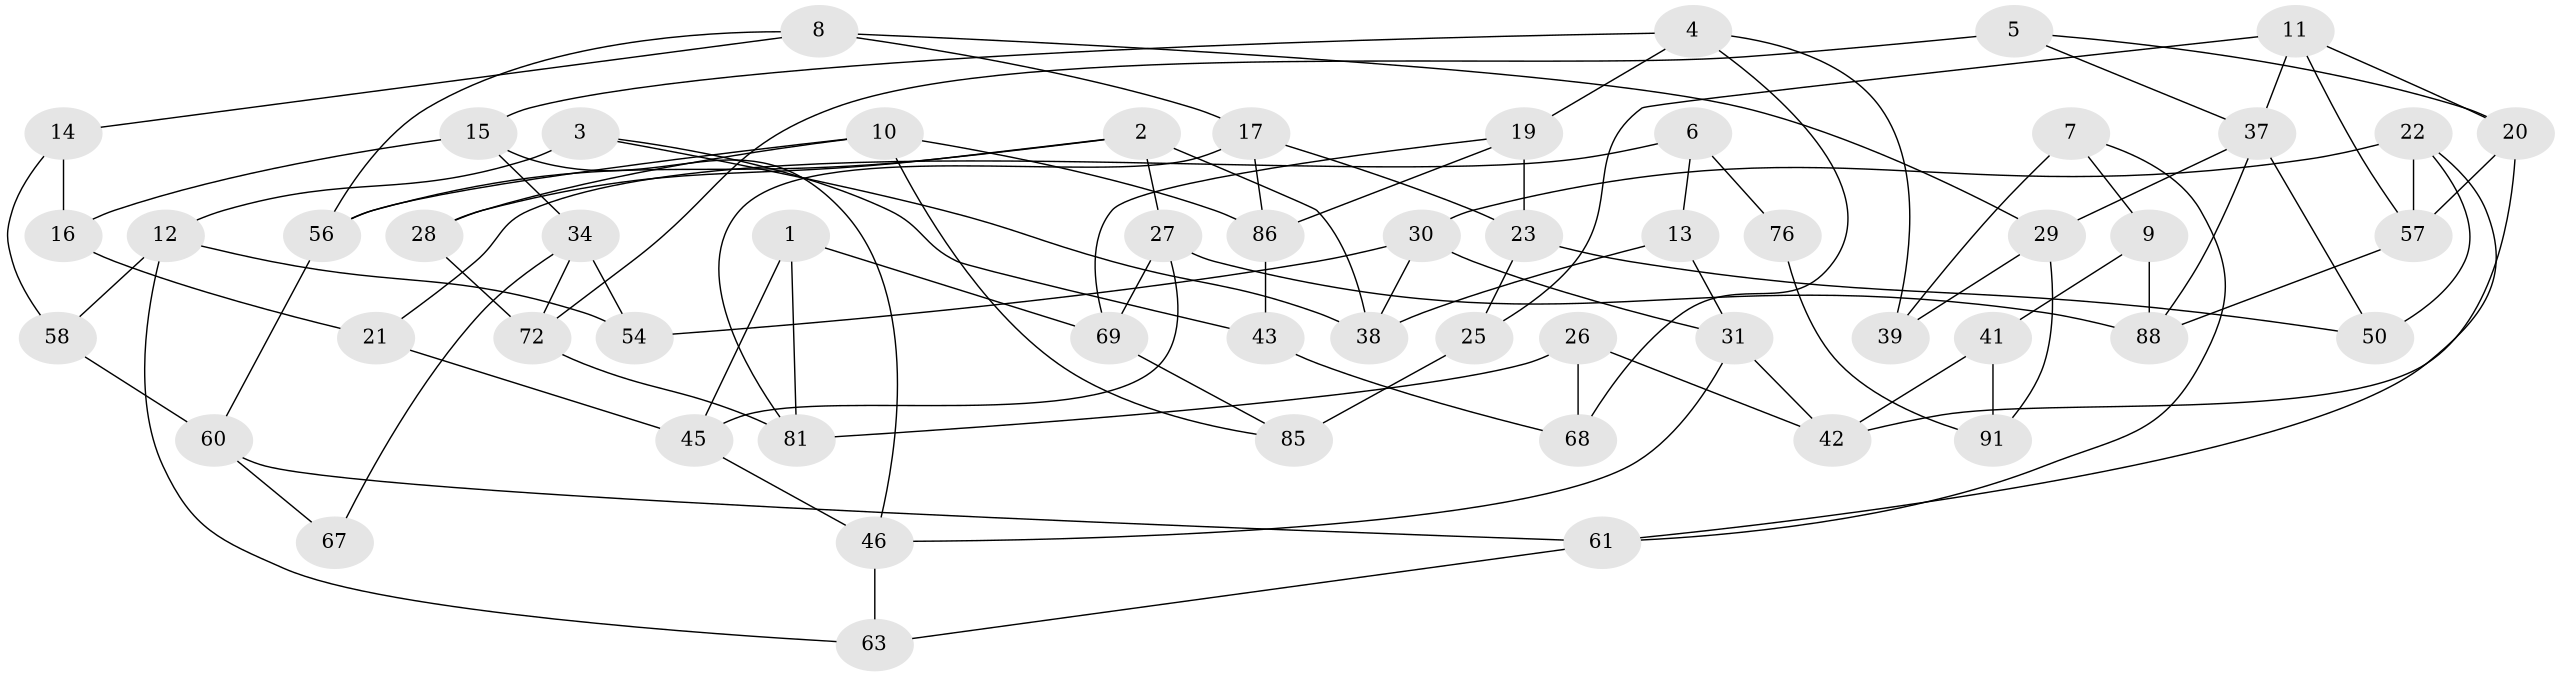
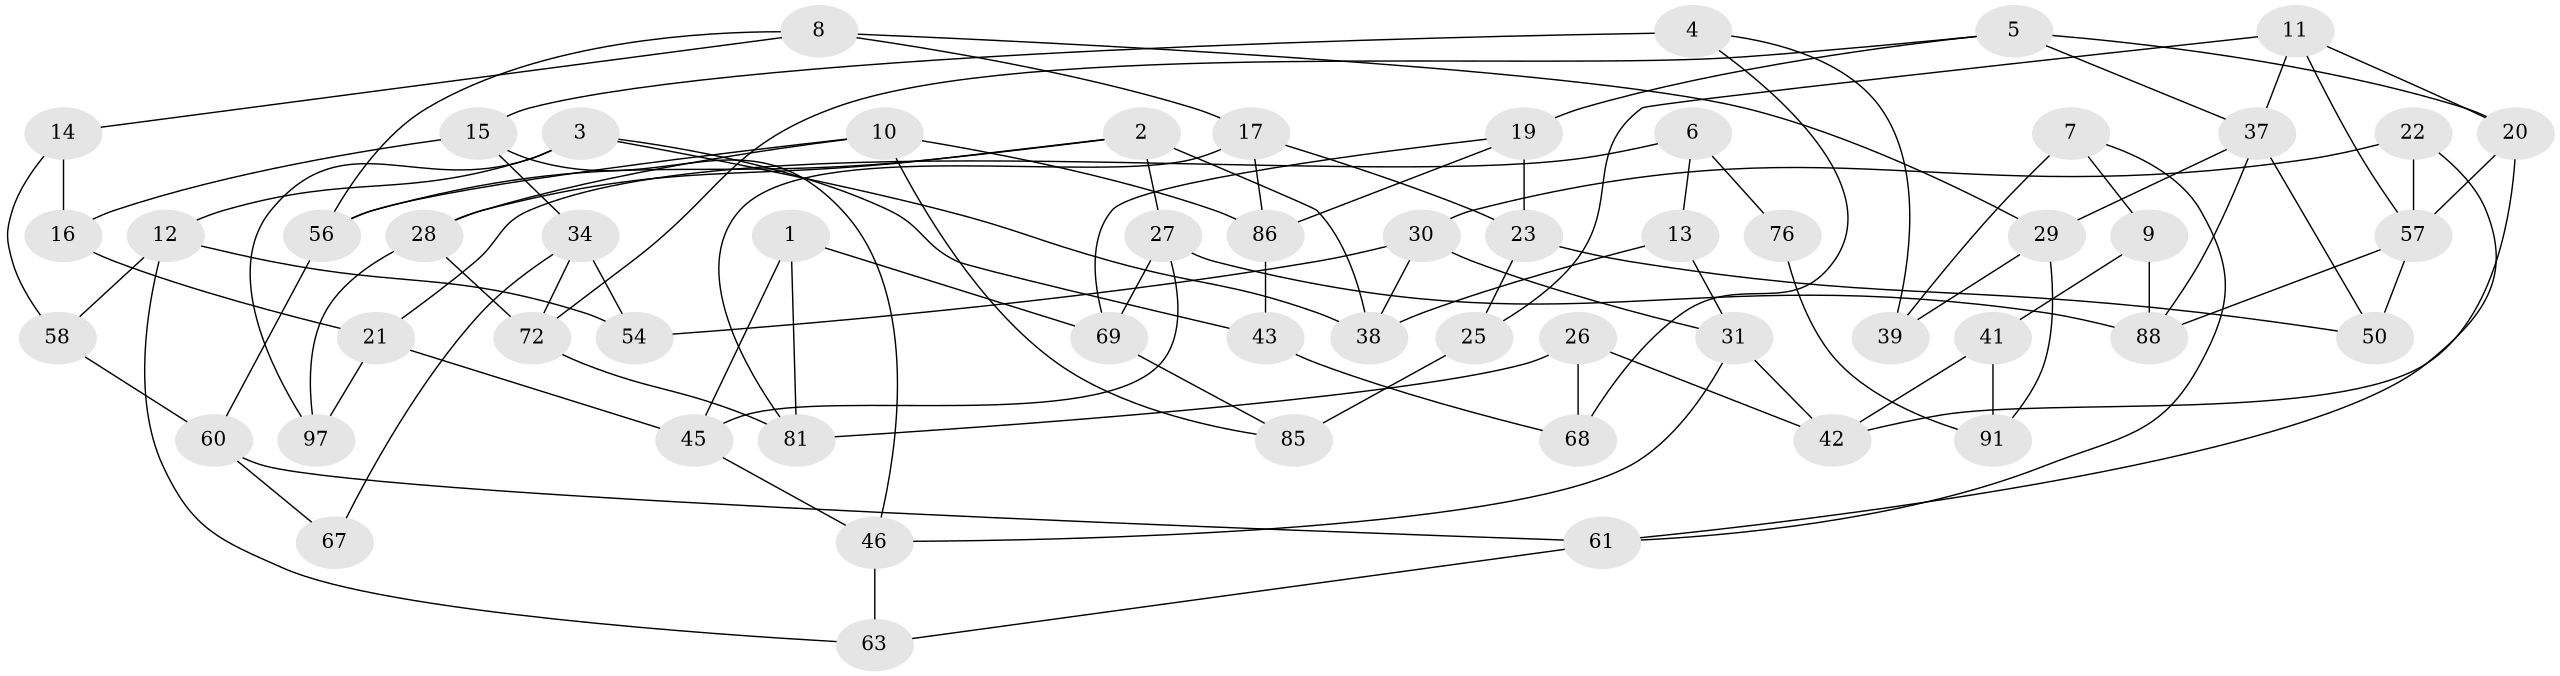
edge "4" -- "19": now "5" -- "19"
edge "22" -- "50": now "57" -- "50"
node "97": added
